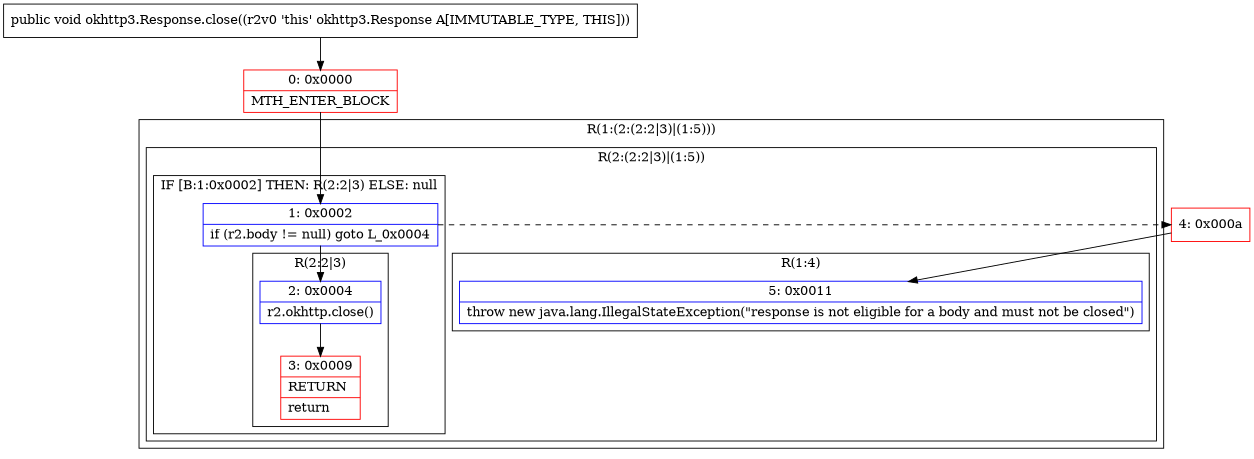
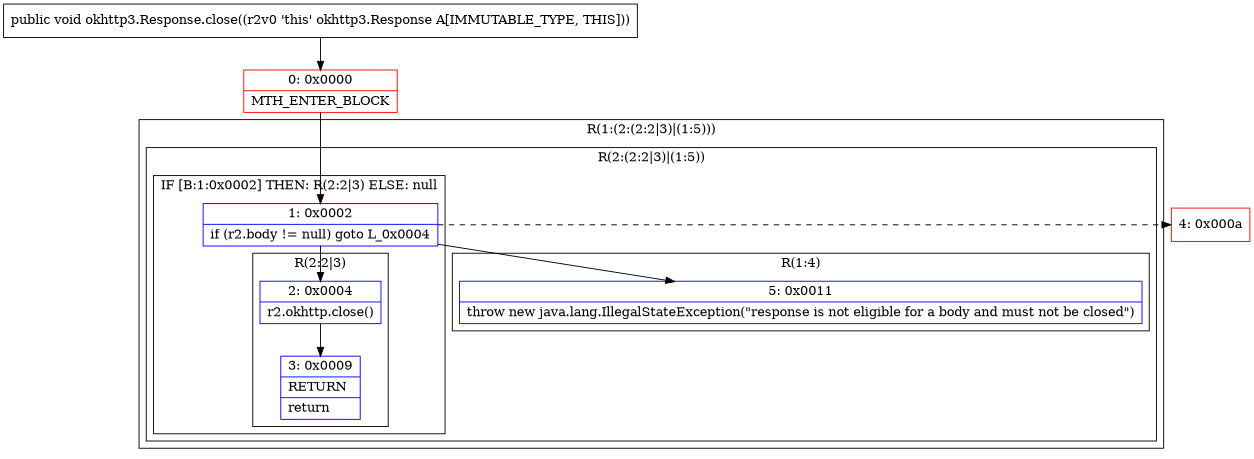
edge "4: 0x000a" -> "5: 0x0011": now "1: 0x0002" -> "5: 0x0011"
node "3: 0x0009": color red -> blue
